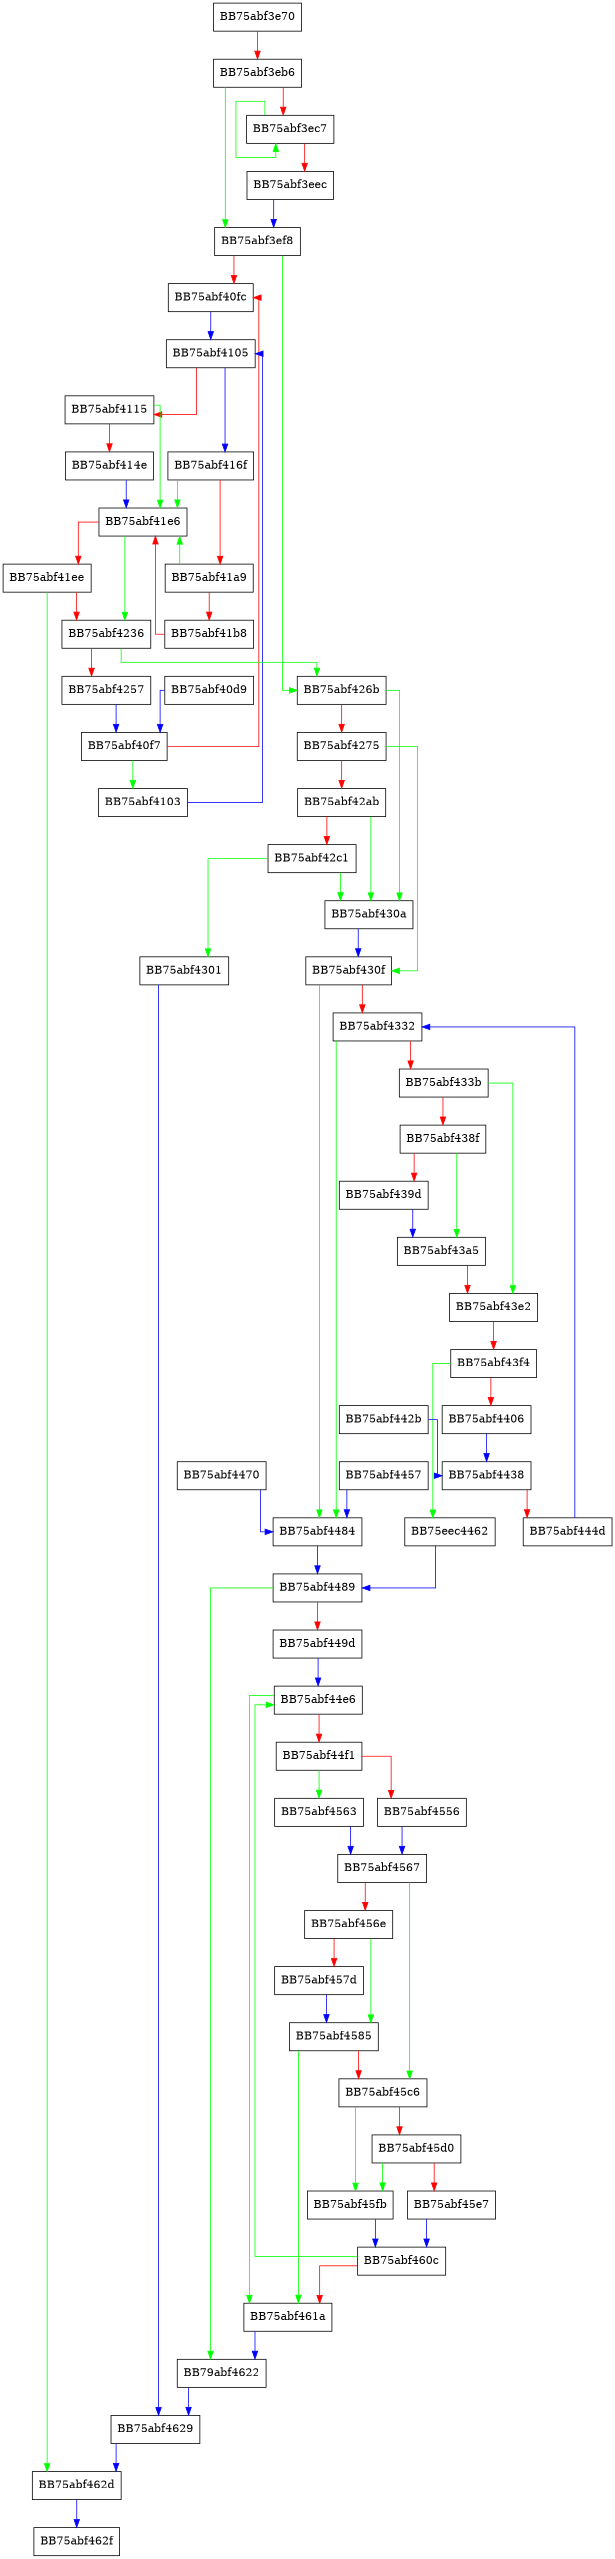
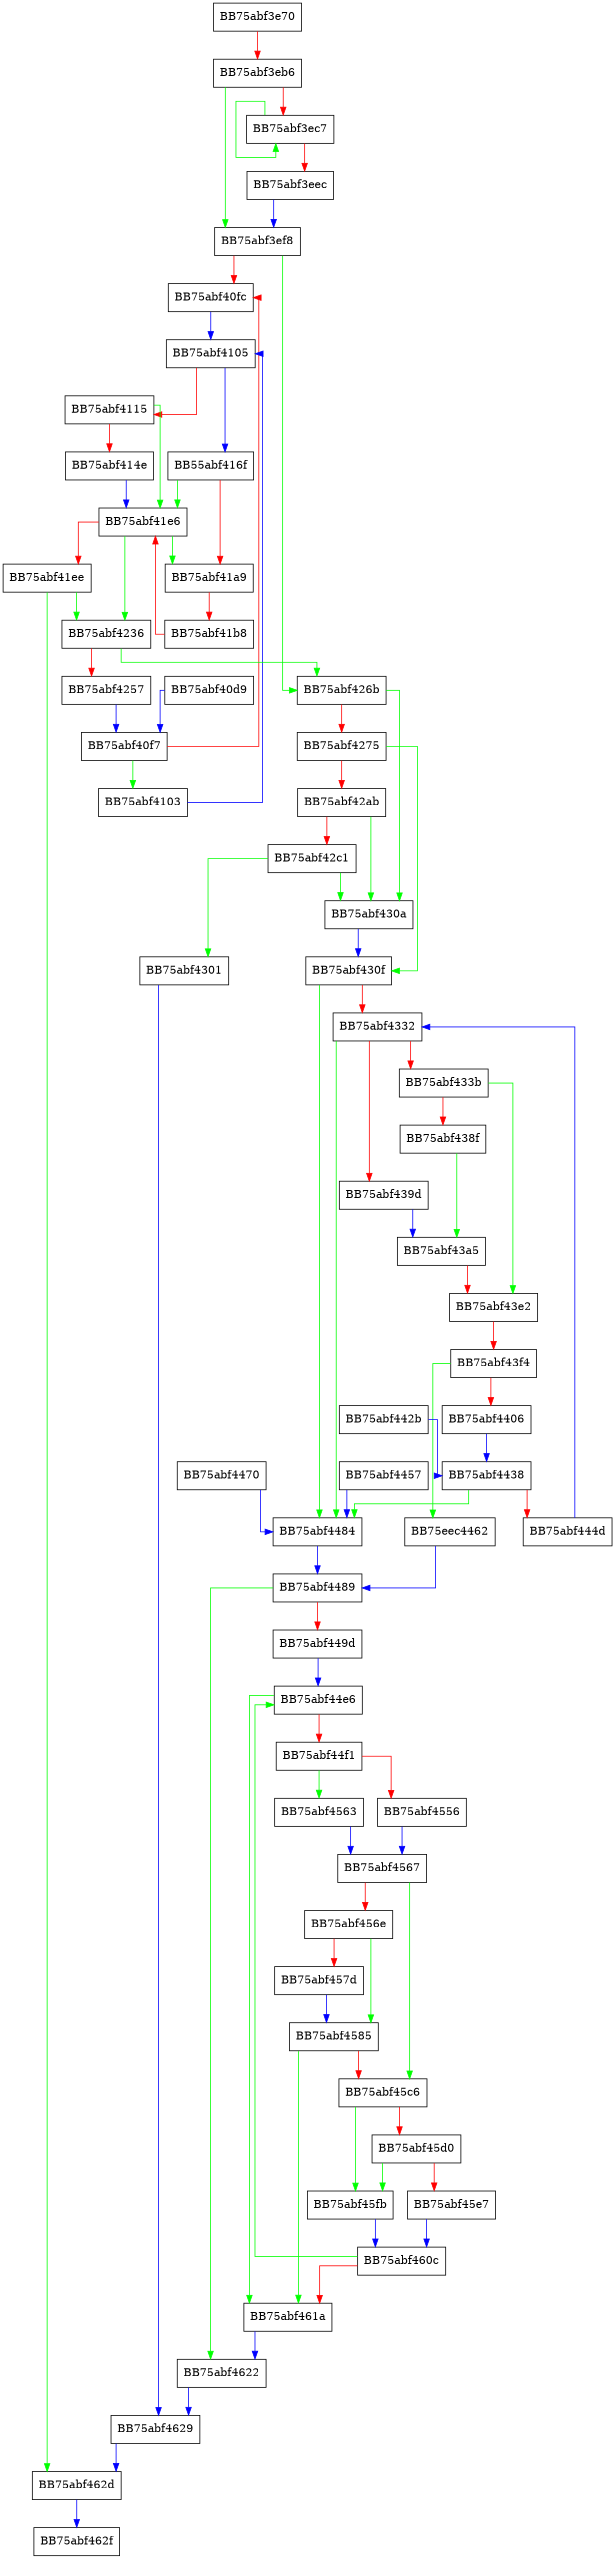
node "BB75abf416f": label "BB75abf416f" -> "BB55abf416f"
edge "BB75abf41a9" -> "BB75abf41e6": reversed
edge "BB75abf41ee" -> "BB75abf4236": color red -> green
edge "BB75abf438f" -> "BB75abf439d": now "BB75abf4332" -> "BB75abf439d"
edge "BB75abf4438" -> "BB75abf4484": added
node "BB79abf4622": label "BB79abf4622" -> "BB75abf4622"
